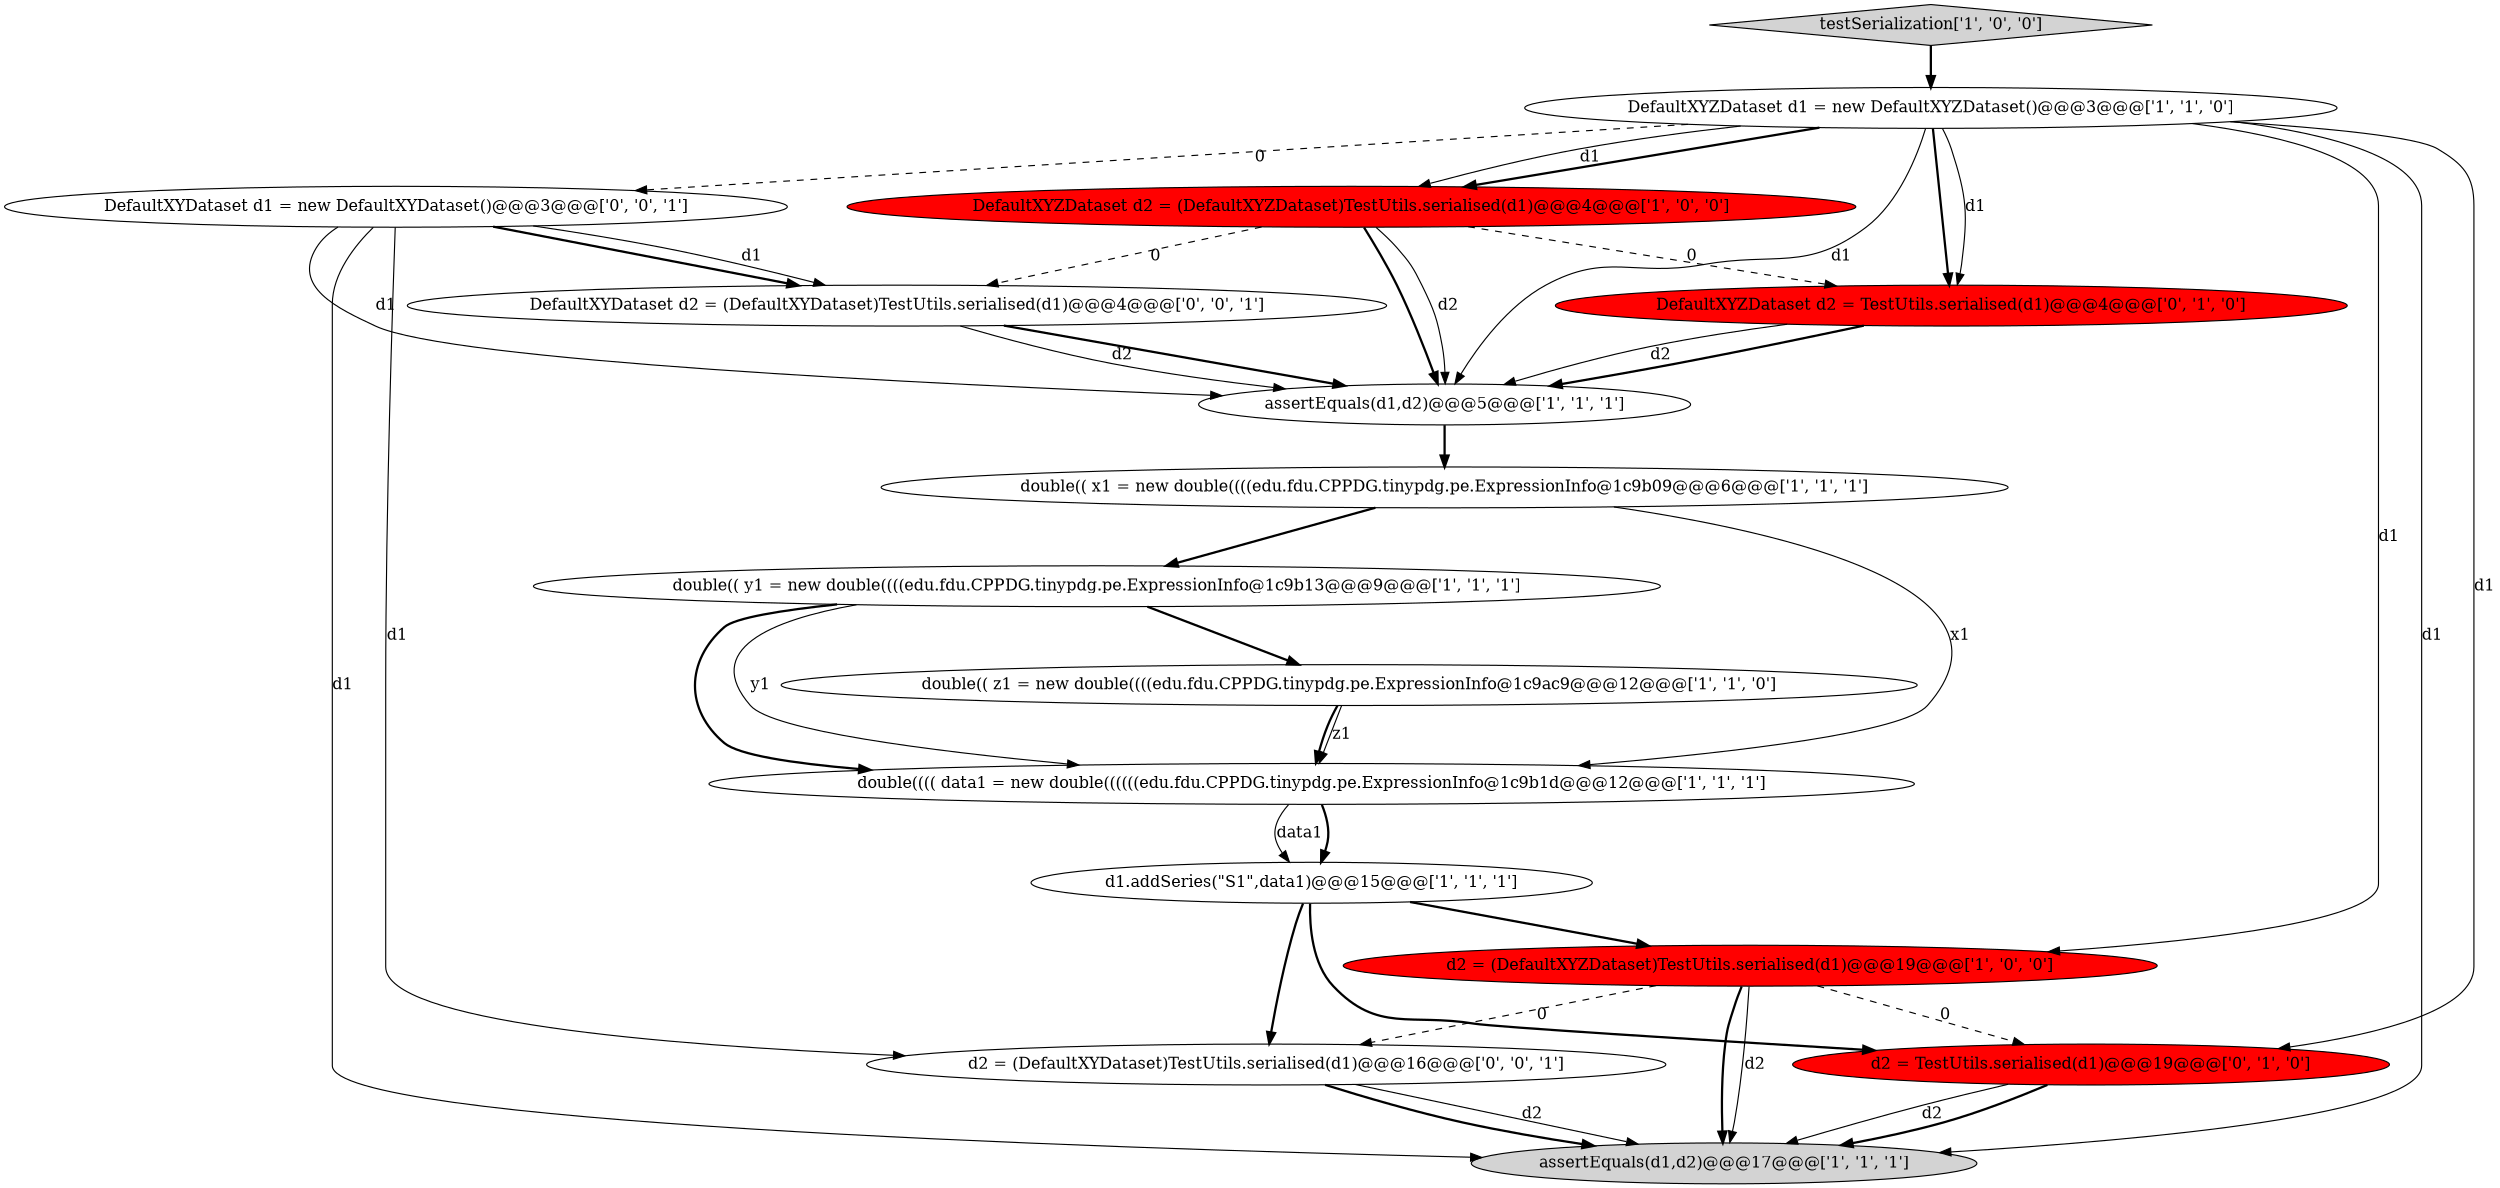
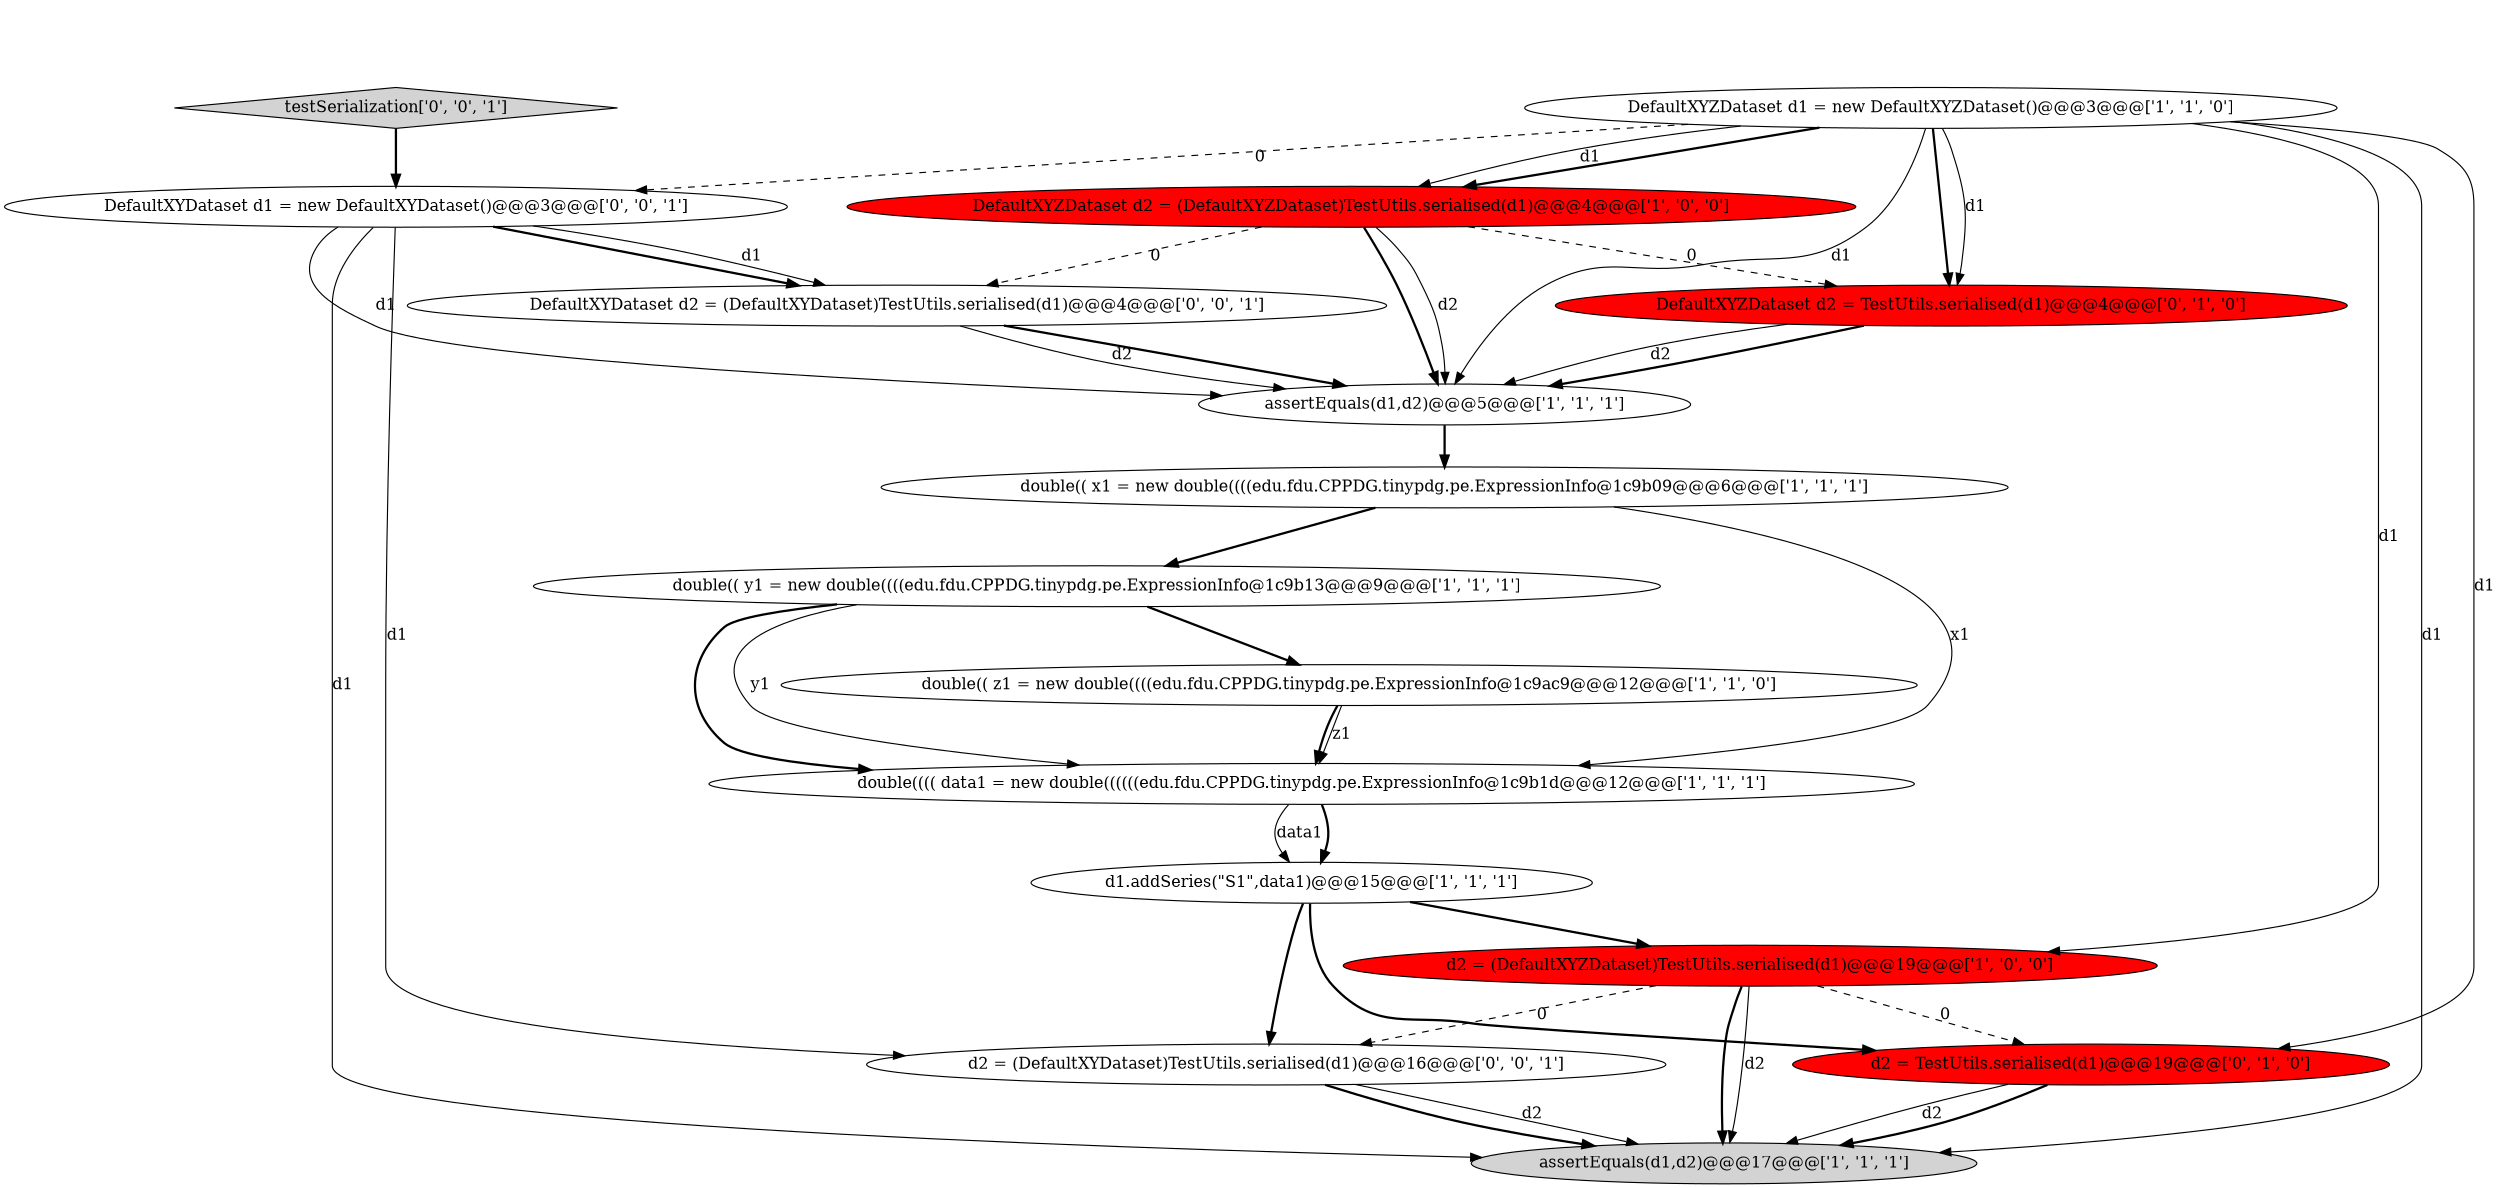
node "testSerialization['1', '0', '0']": removed
node "testSerialization['0', '0', '1']": added
